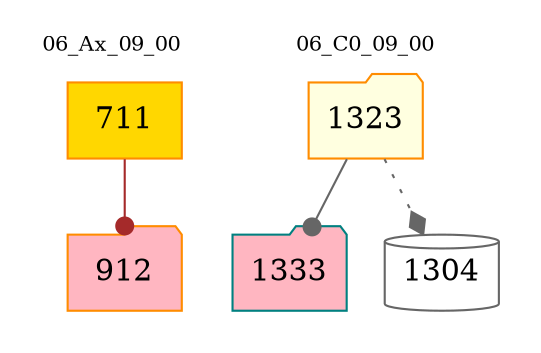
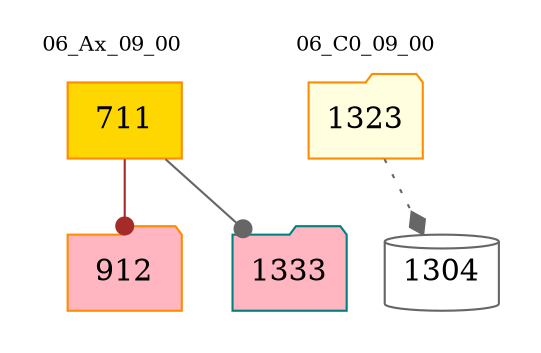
edge "1323" -> "1333": now "711" -> "1333"
